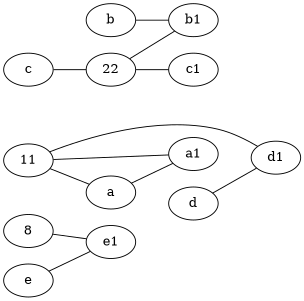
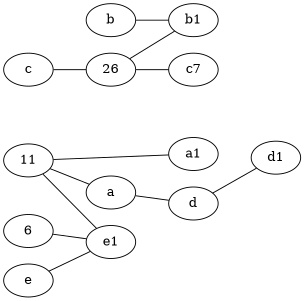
node "22": label "22" -> "26"
node "c1": label "c1" -> "c7"
edge "d1" -- "11": now "e1" -- "11"
edge "a1" -- "a": now "d" -- "a"
node "8": label "8" -> "6"
